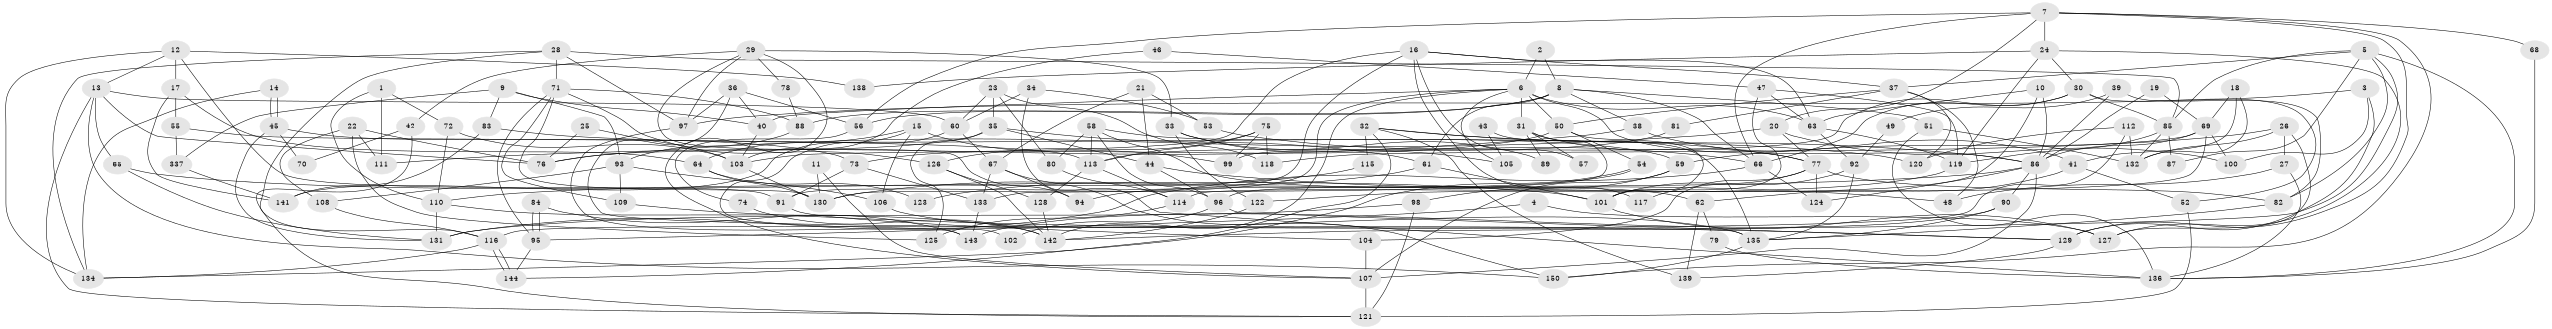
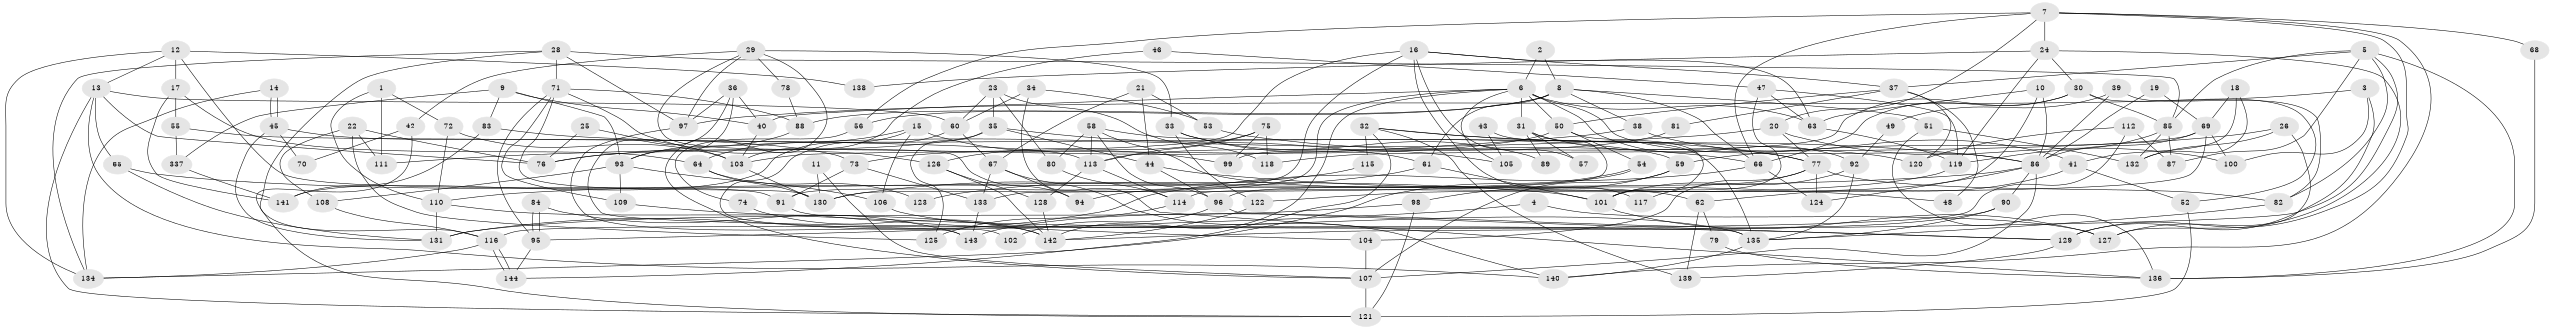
edge "36" -- "56": now "36" -- "93"
edge "63" -- "92": now "6" -- "92"
edge "112" -- "132": now "112" -- "87"
node "27": removed
node "150": label "150" -> "140"
